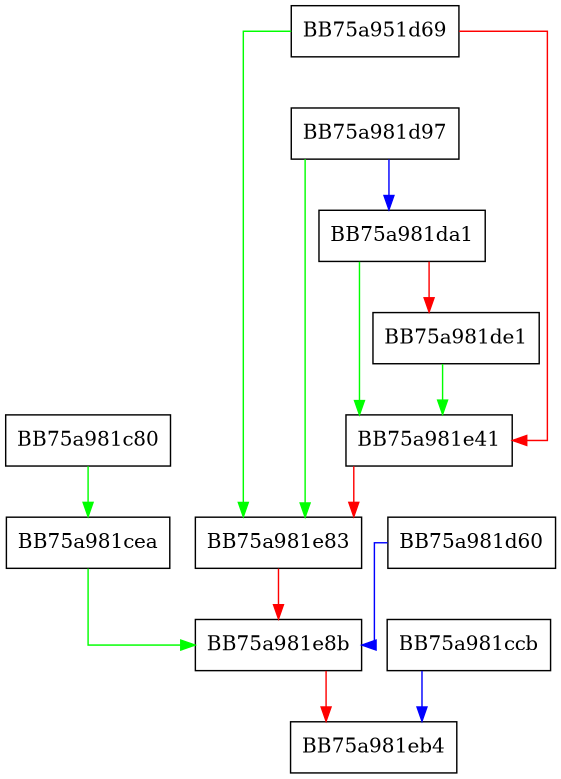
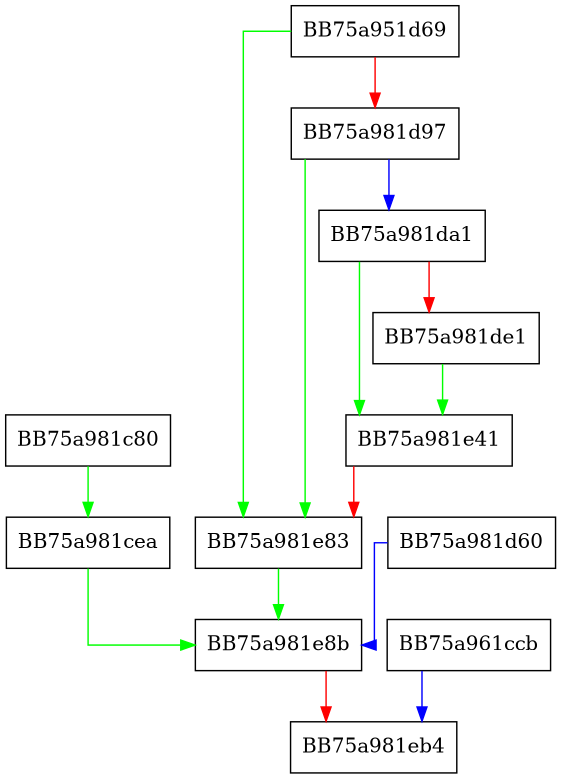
edge "BB75a951d69" -> "BB75a981e41": now "BB75a951d69" -> "BB75a981d97"
edge "BB75a981e83" -> "BB75a981e8b": color red -> green
node "BB75a981ccb": label "BB75a981ccb" -> "BB75a961ccb"
